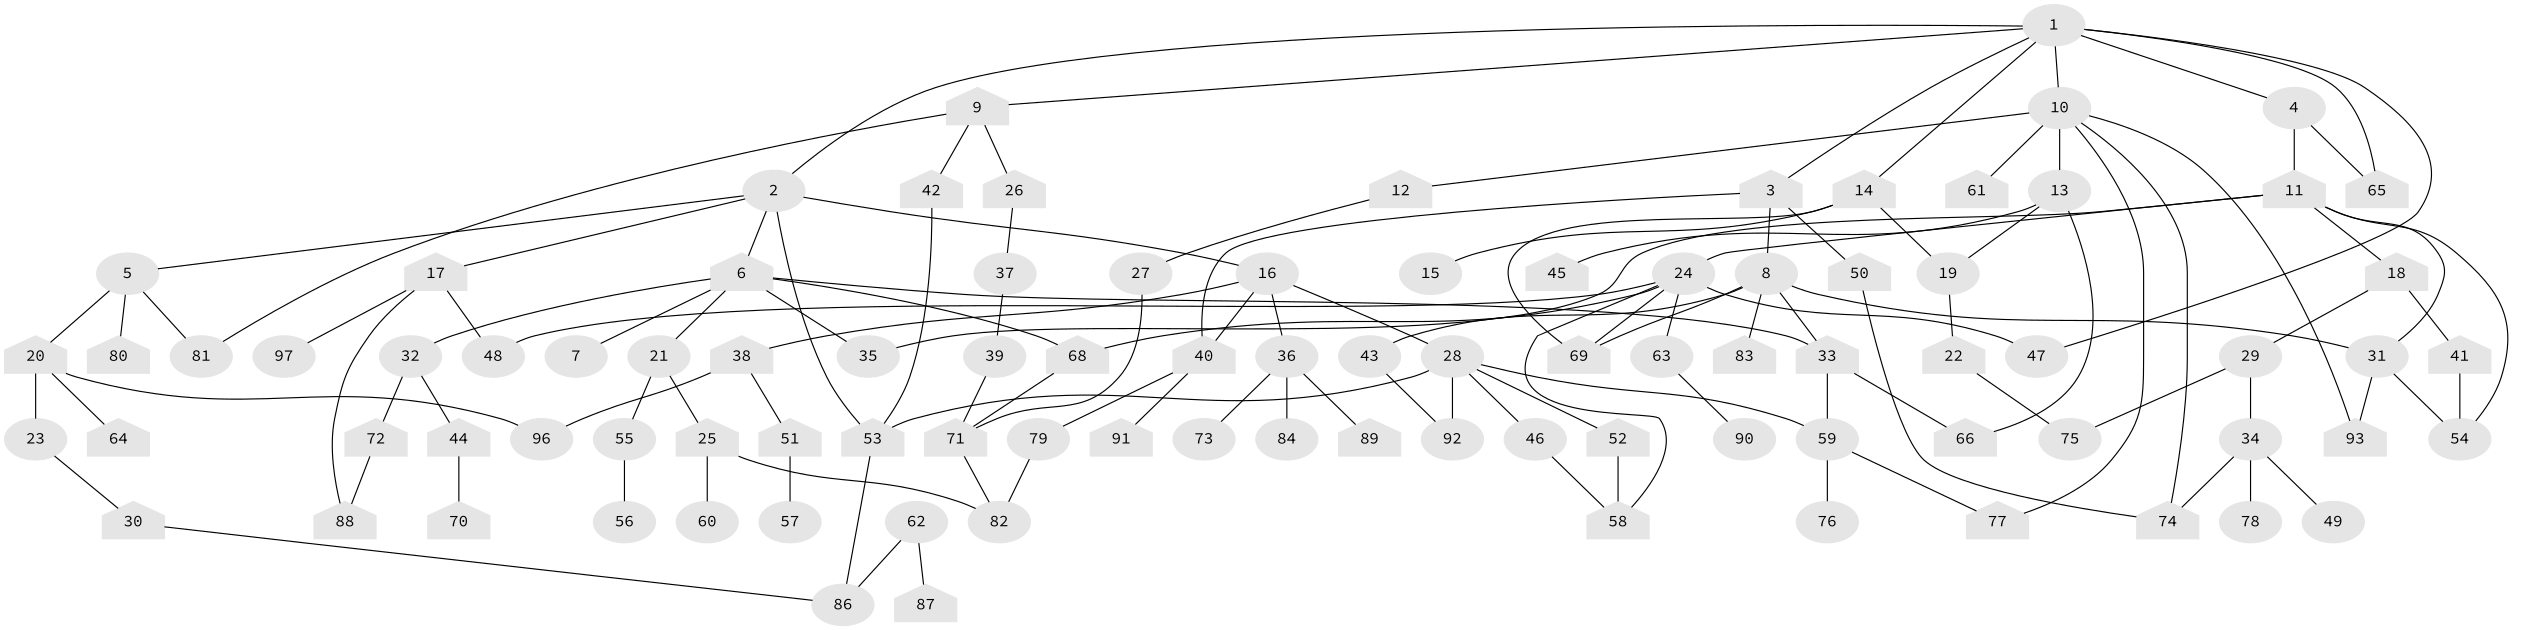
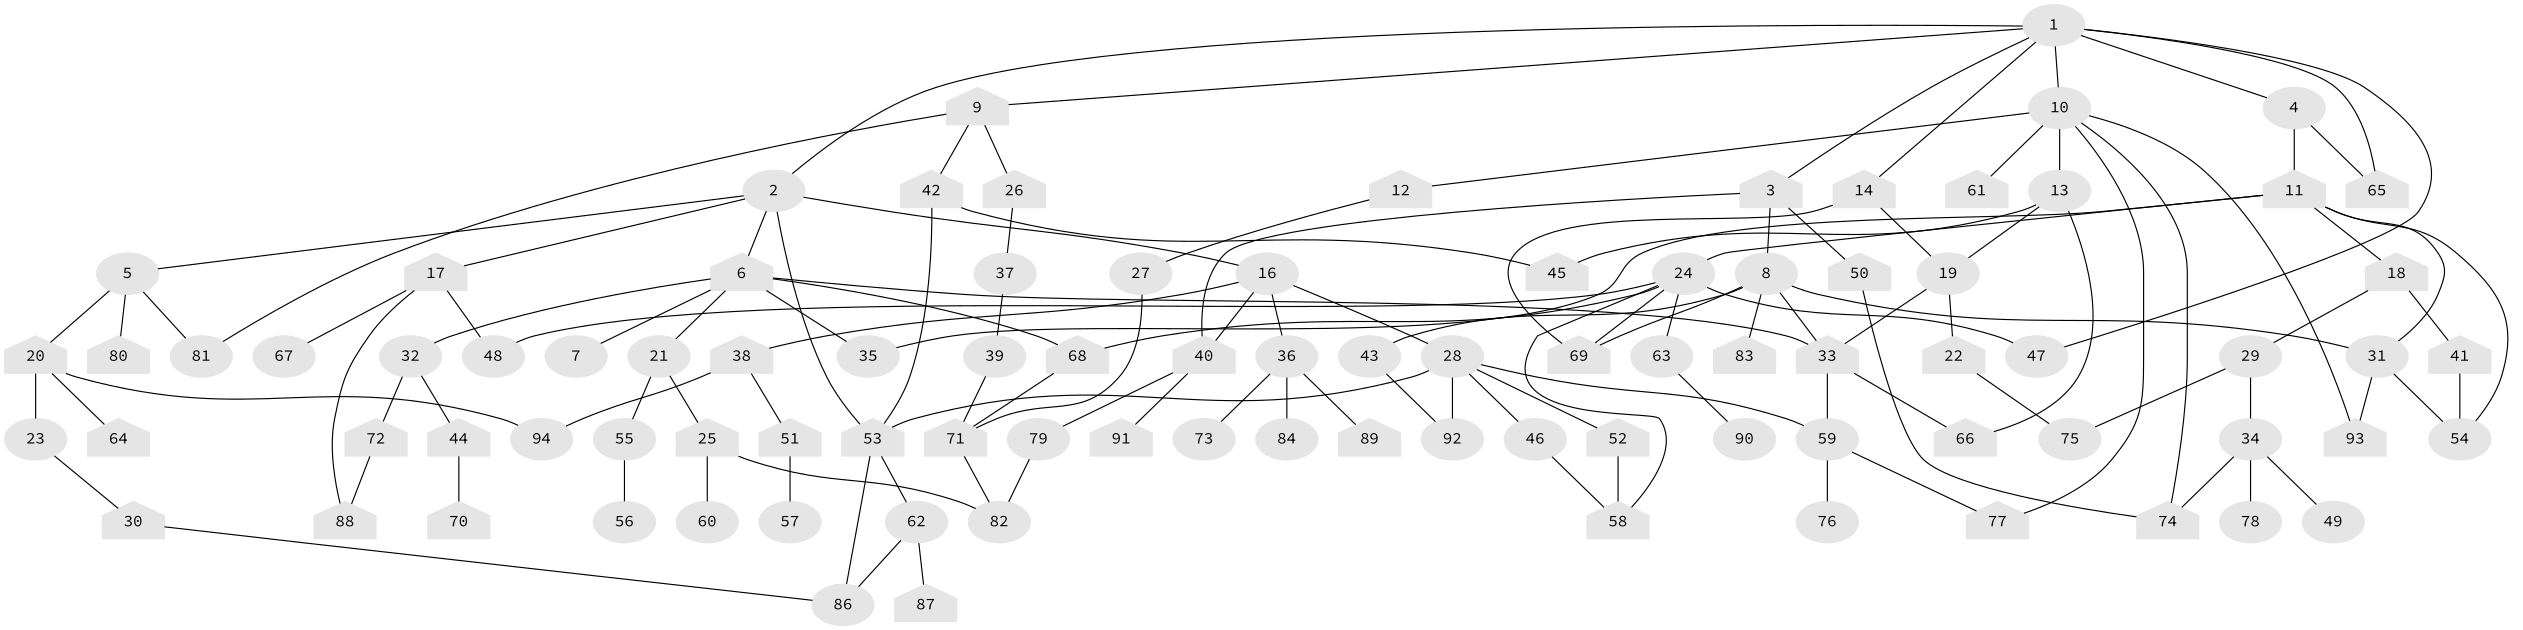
edge "42" -- "45": added
node "15": removed
edge "19" -- "33": added
node "97": label "97" -> "67"
node "96": label "96" -> "94"
edge "53" -- "62": added
